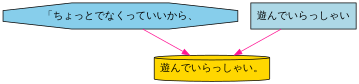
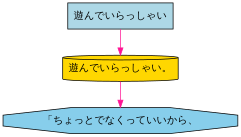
edge "「ちょっとでなくっていいから、" -> "遊んでいらっしゃい。": reversed
